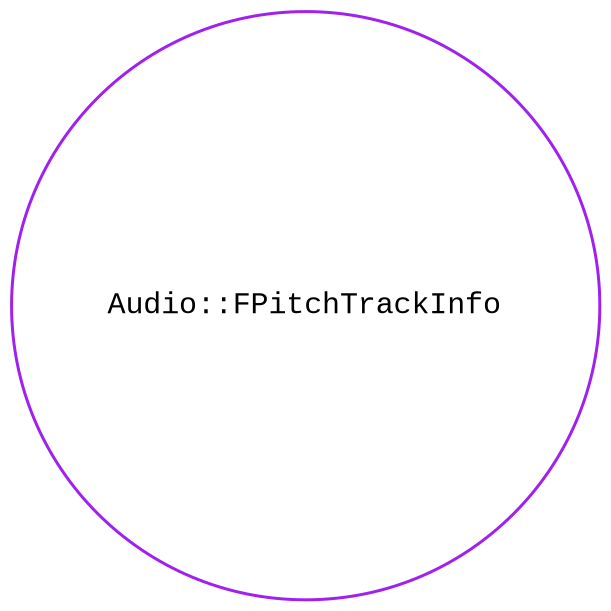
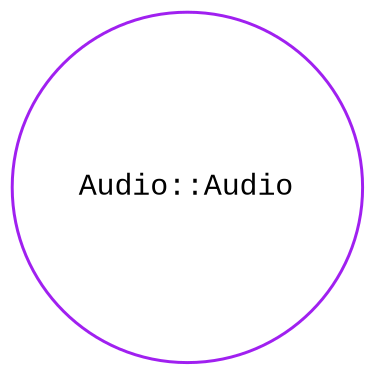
node "Audio::FPitchTrackInfo": label "Audio::FPitchTrackInfo" -> "Audio::Audio"
